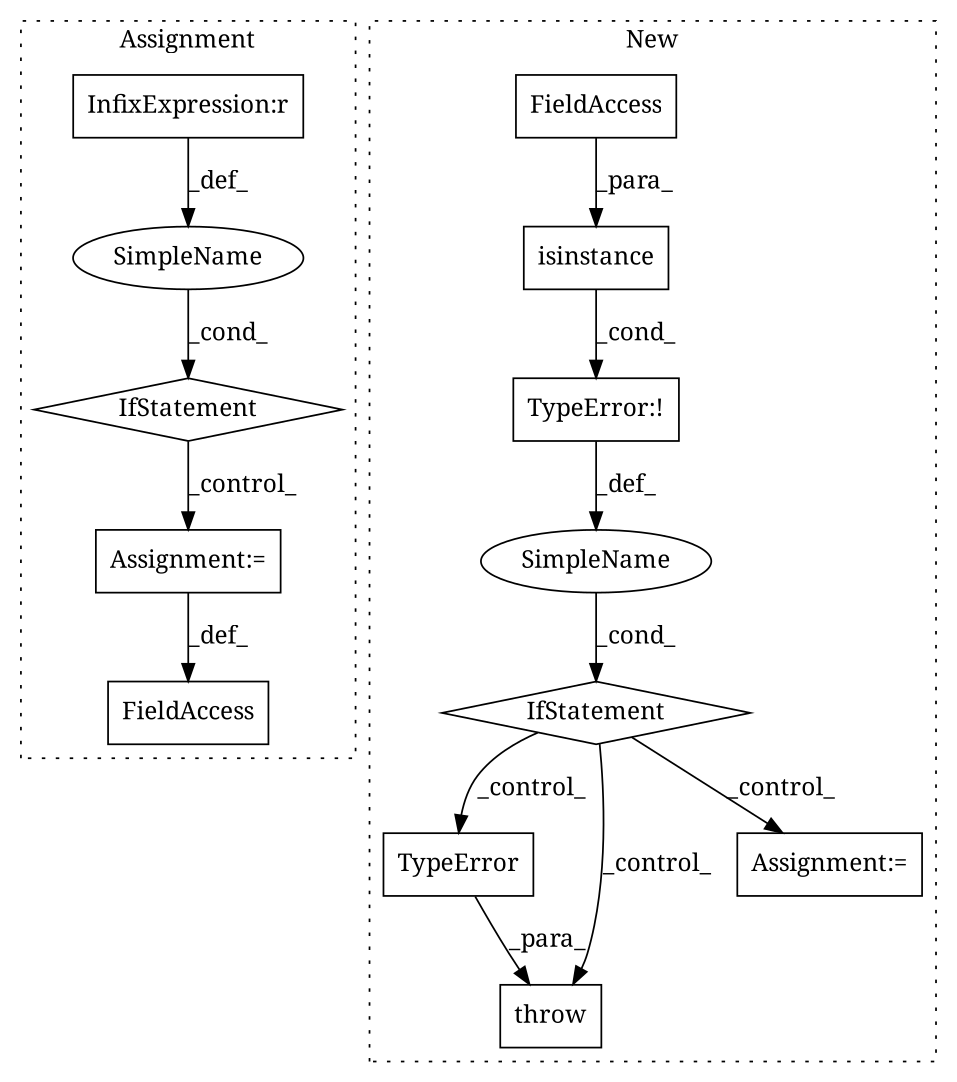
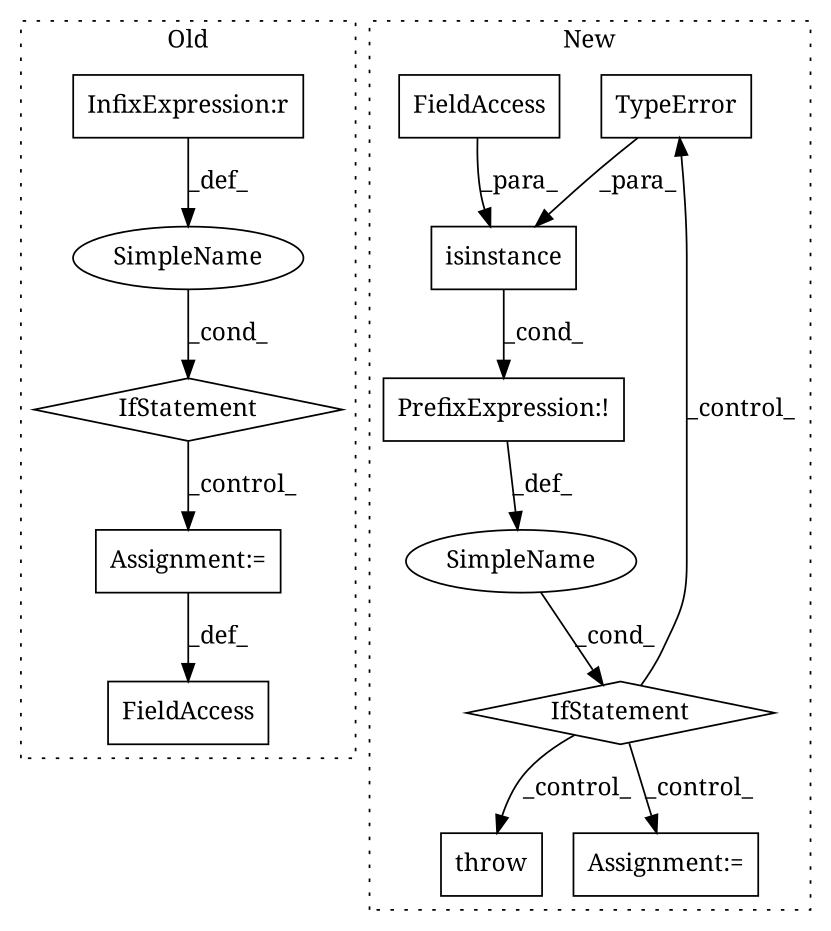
cluster "Assignment": label "Assignment" -> "Old"
node "TypeError:!": label "TypeError:!" -> "PrefixExpression:!"
edge "TypeError" -> "throw": now "TypeError" -> "isinstance"
